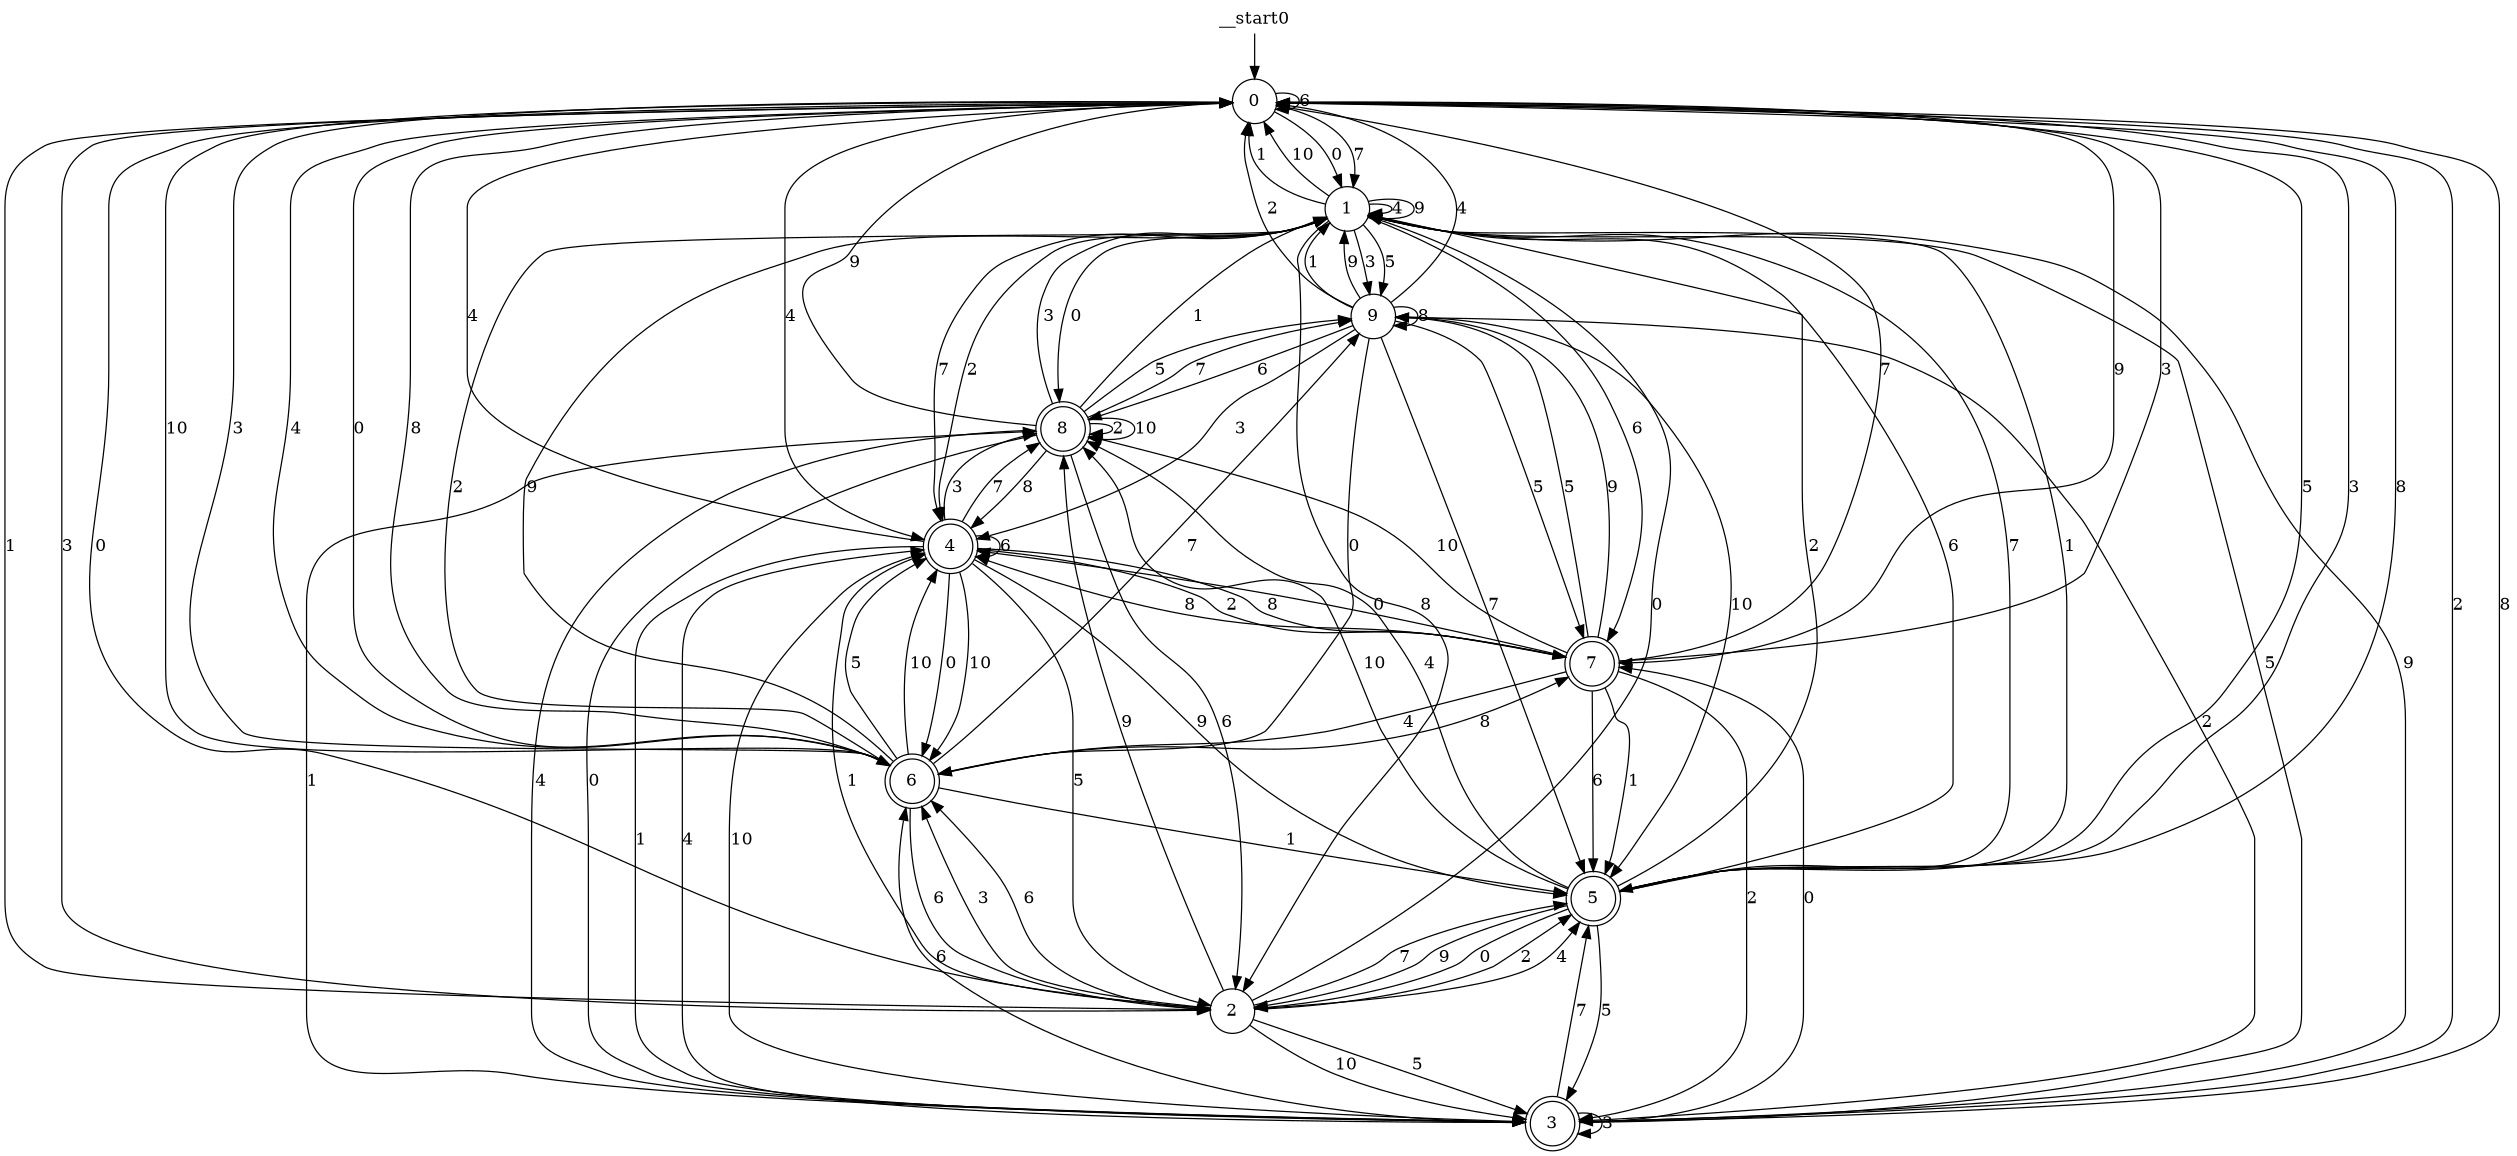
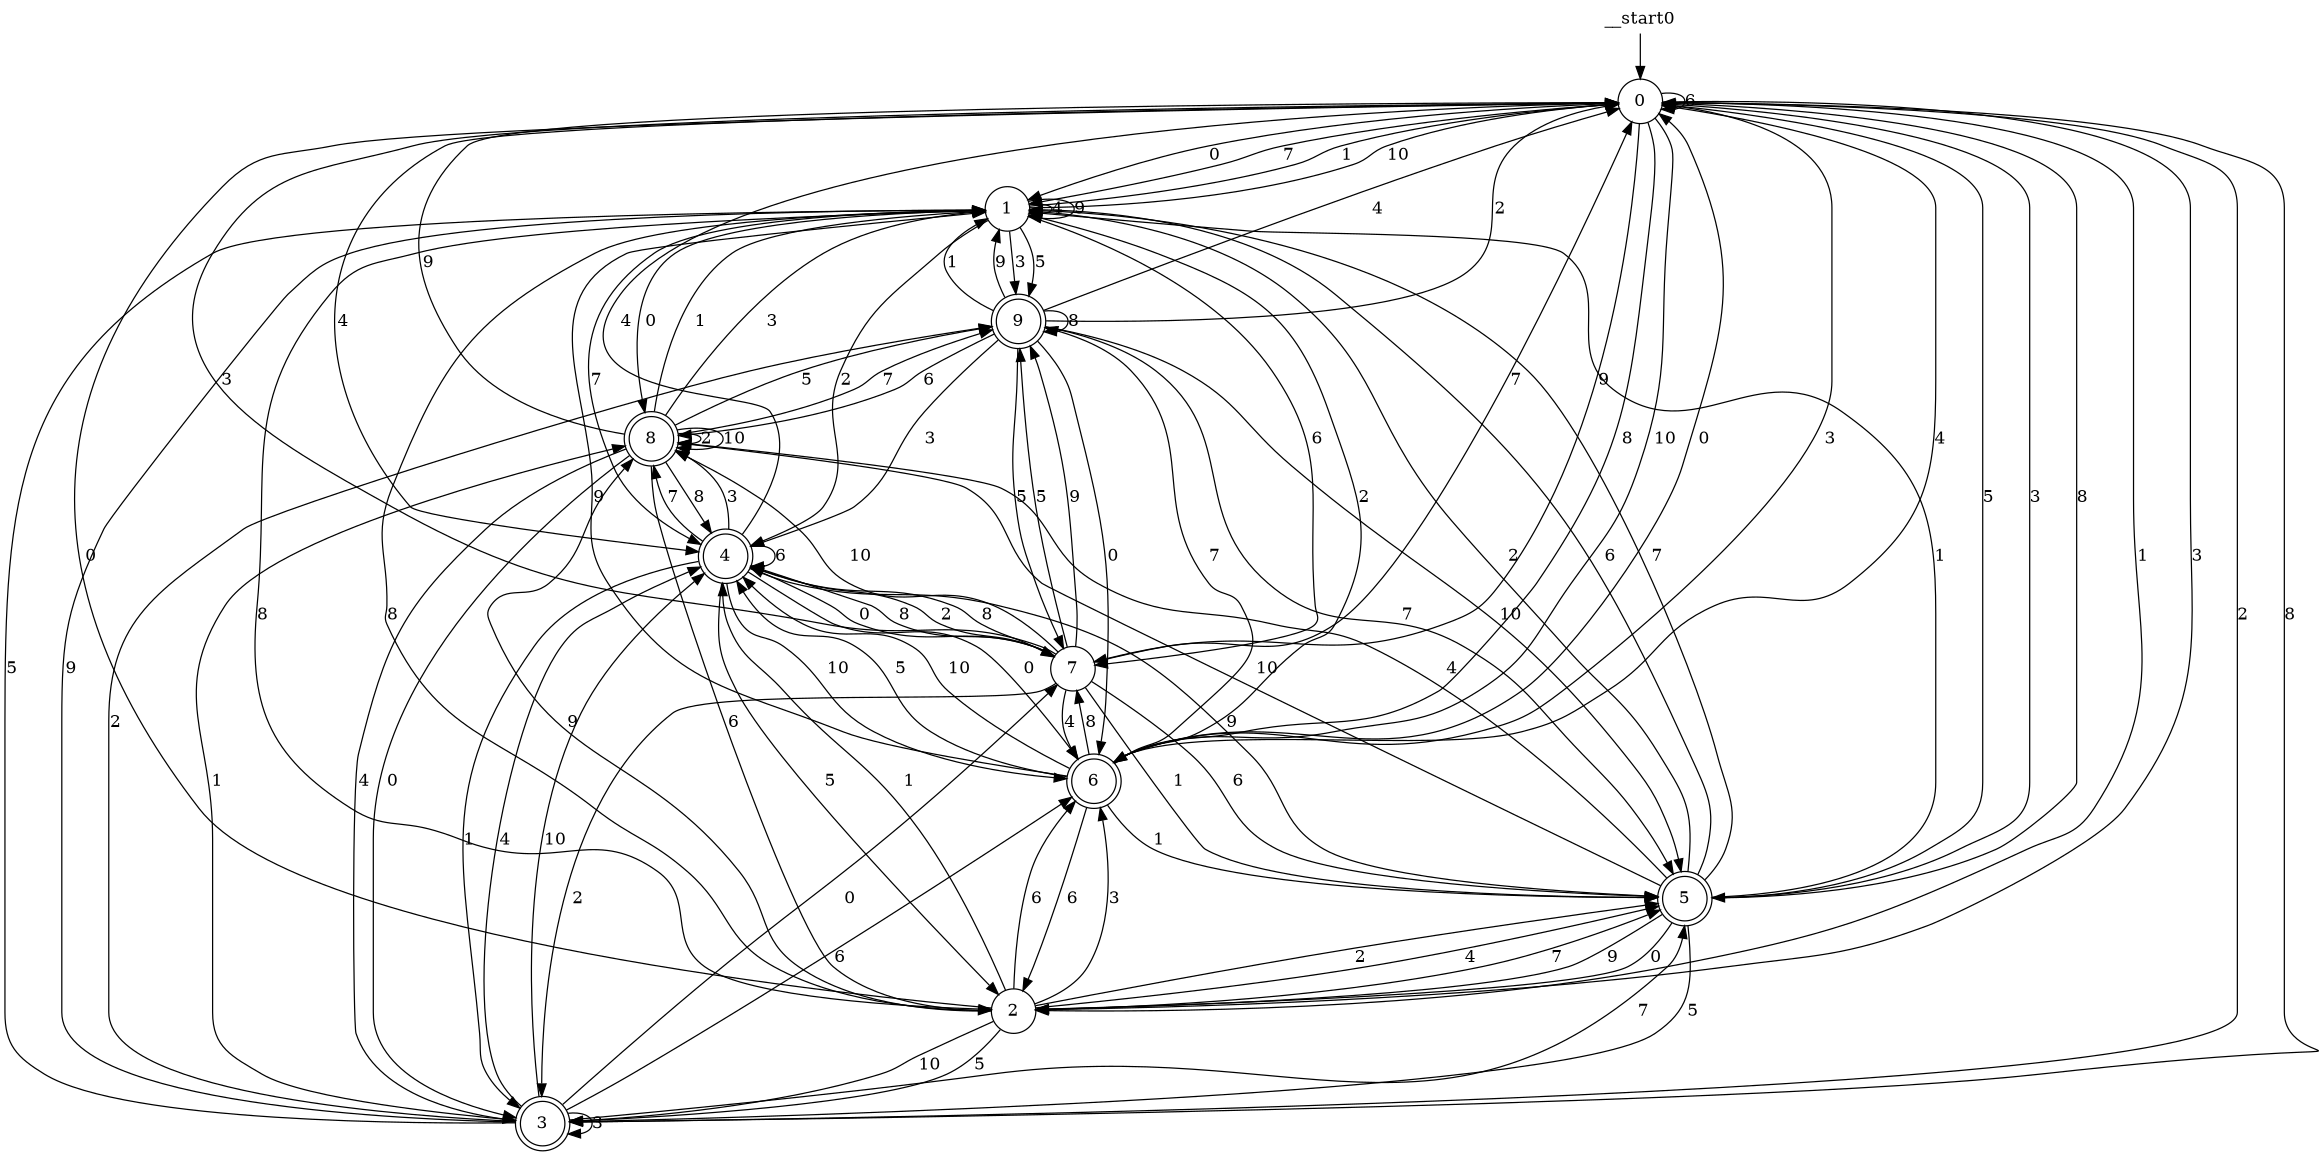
node "9": shape circle -> doublecircle
edge "2" -> "1": label "0" -> "8"
node "7": shape doublecircle -> circle
edge "9" -> "3": reversed
